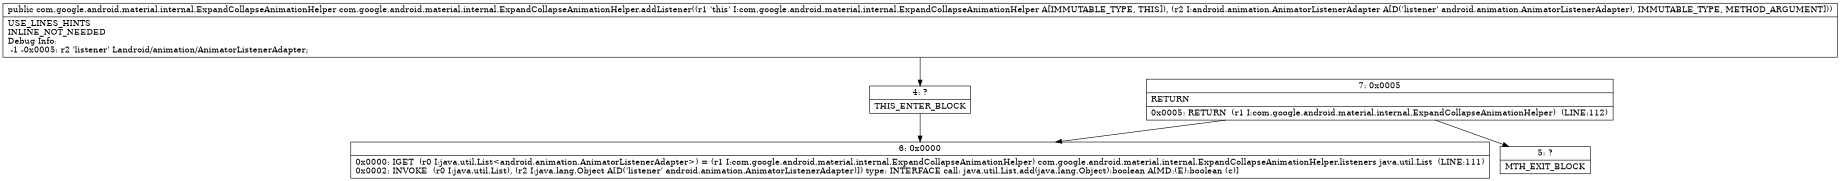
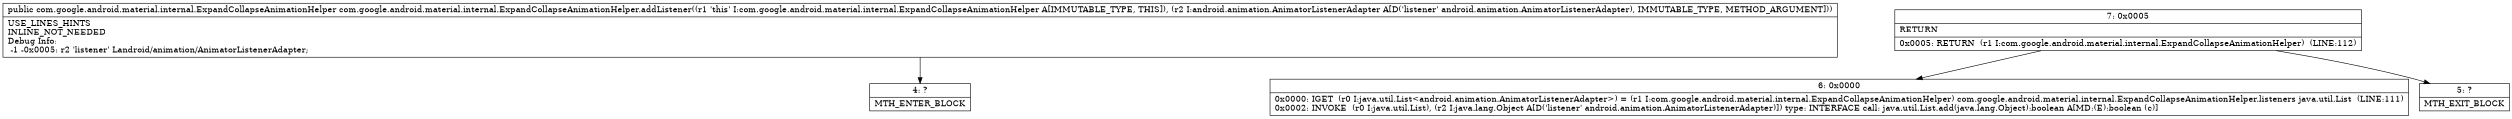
node "4: ?": text "THIS_ENTER_BLOCK" -> "MTH_ENTER_BLOCK"
edge "4: ?" -> "6: 0x0000": removed
